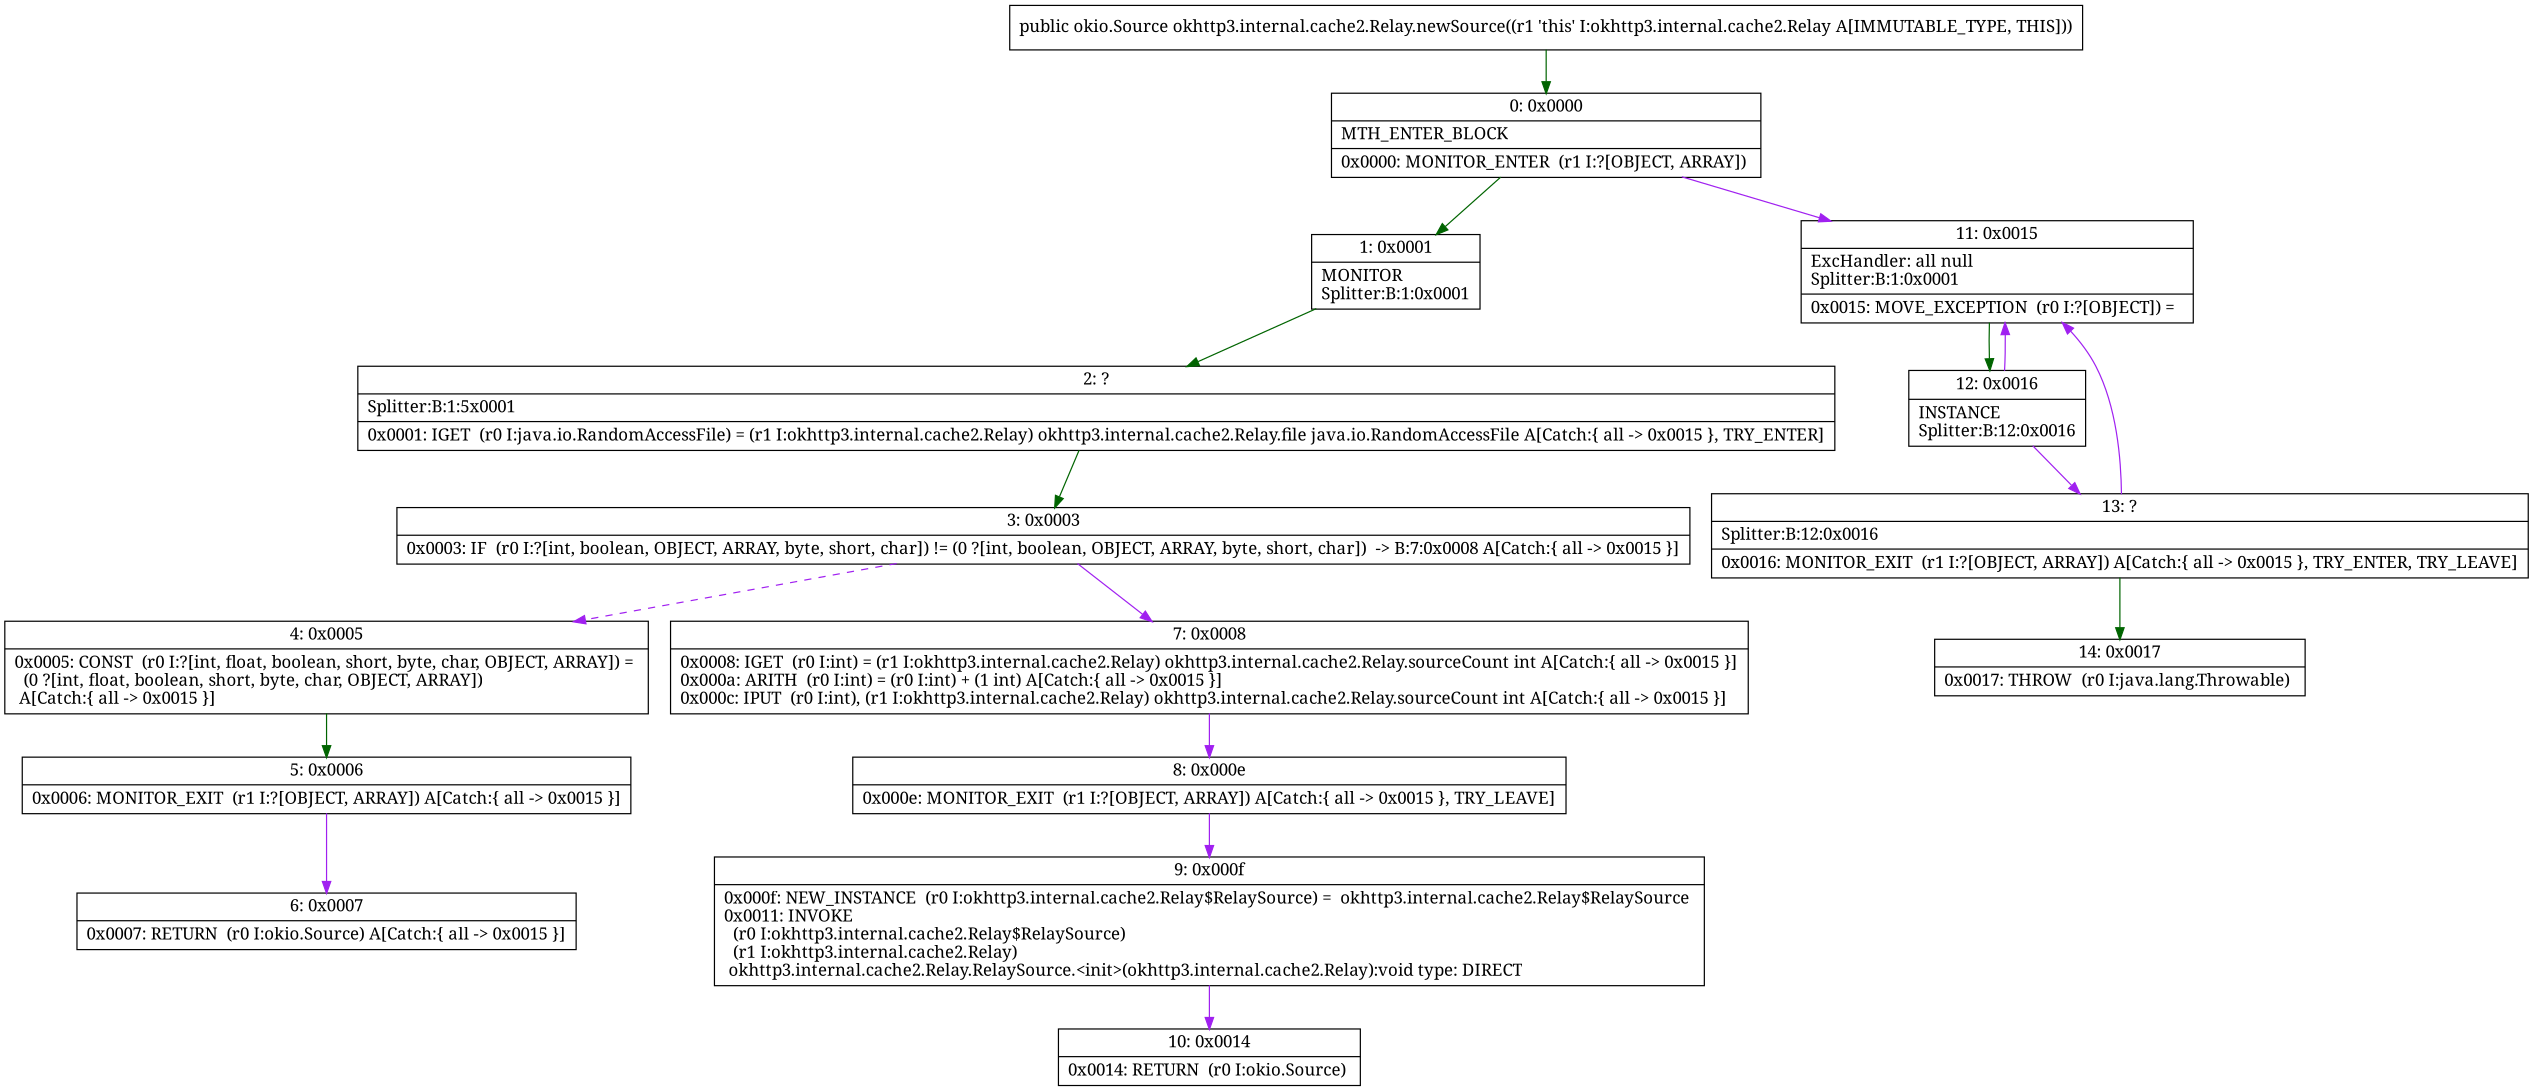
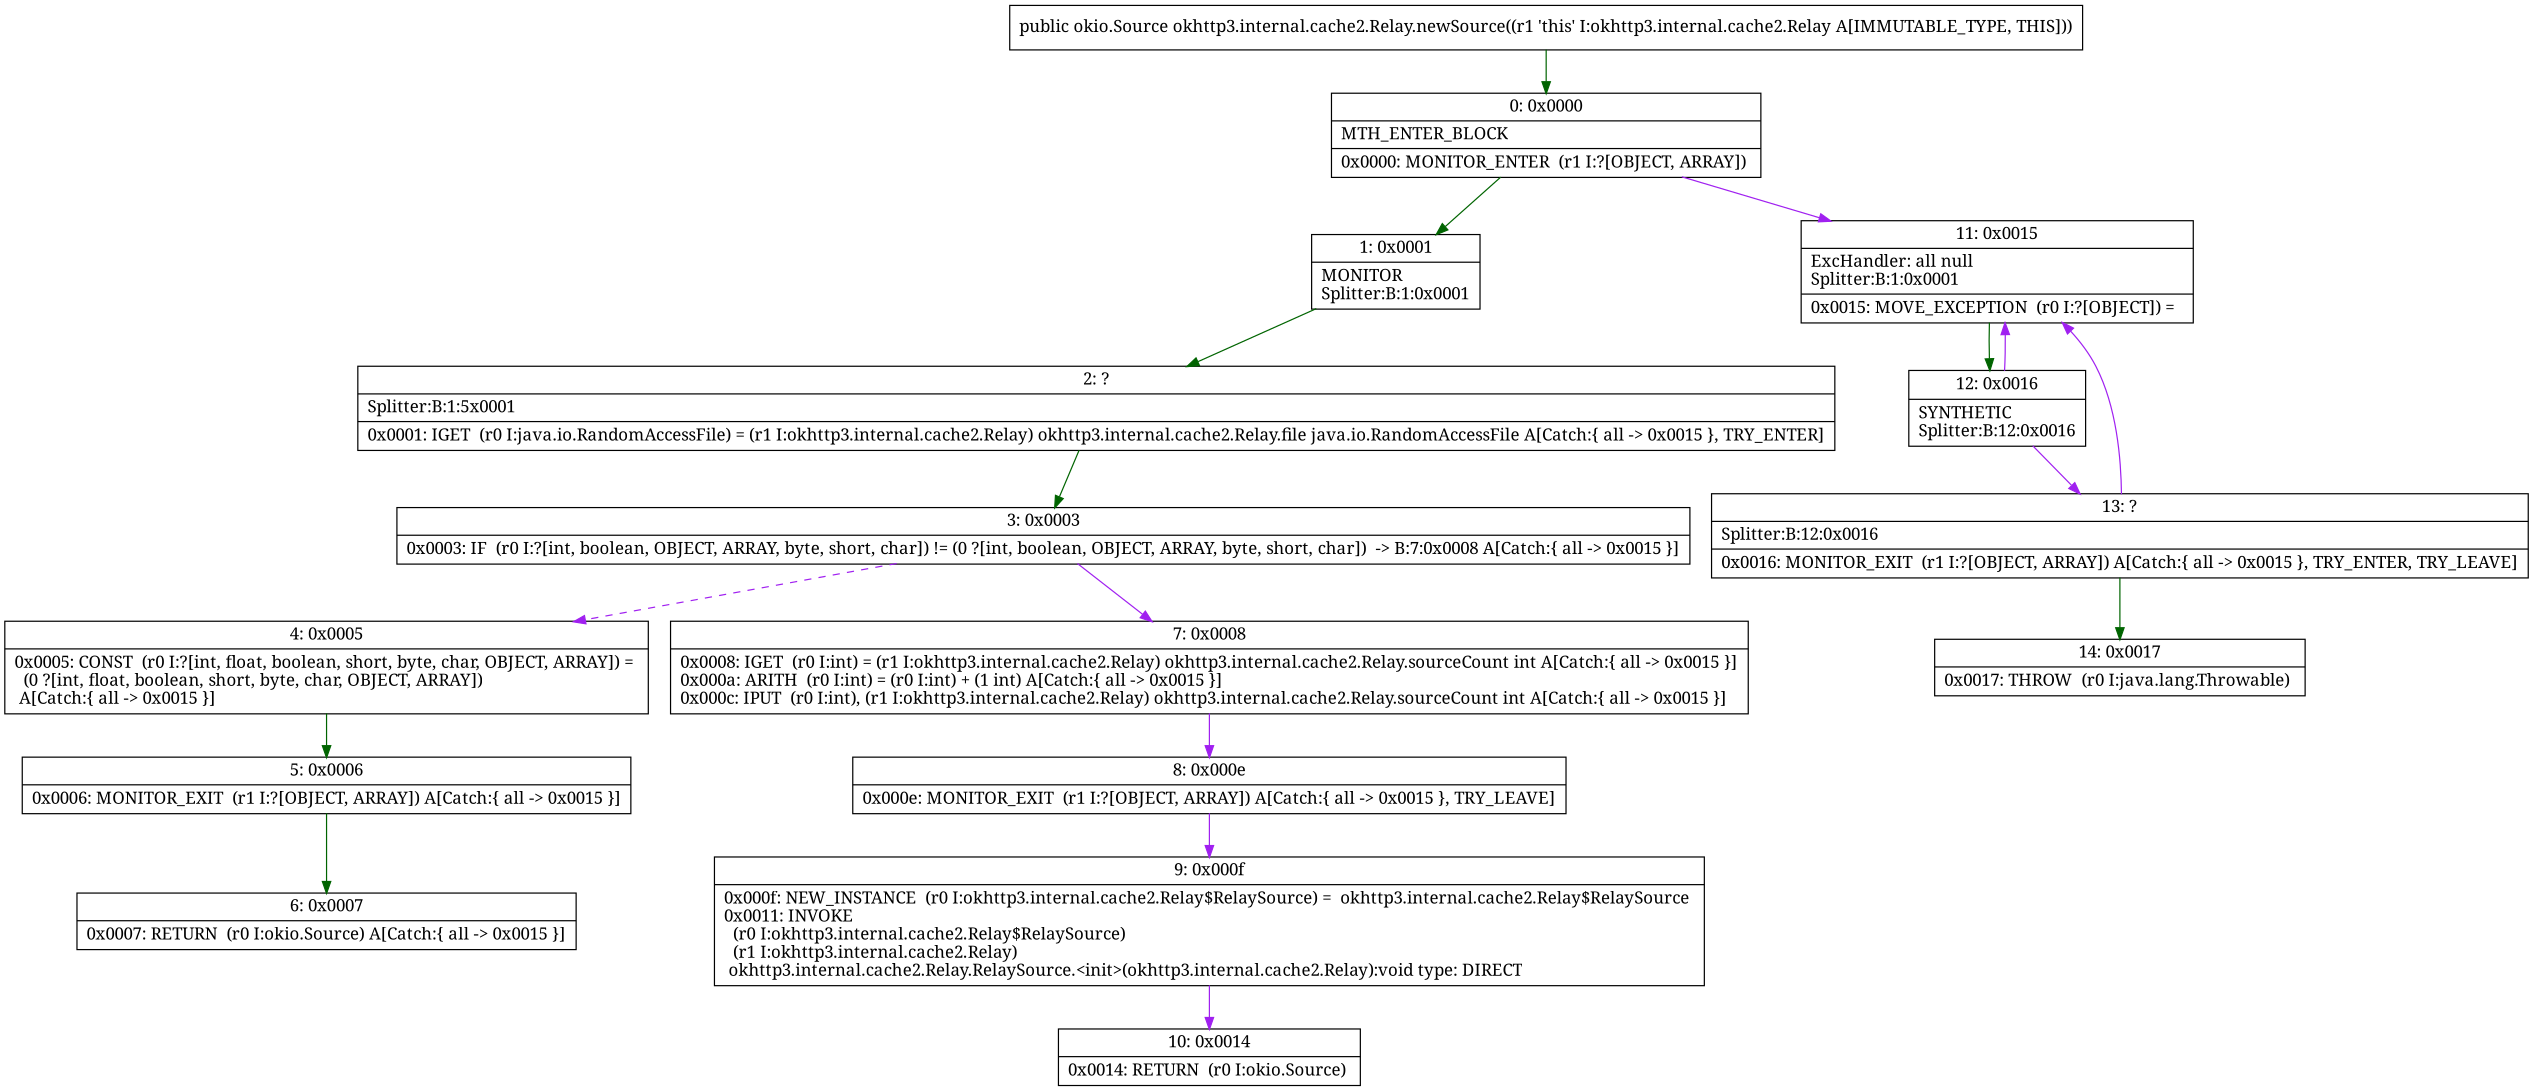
node "12: 0x0016": text "INSTANCE" -> "SYNTHETIC"
edge "5: 0x0006" -> "6: 0x0007": color purple -> darkgreen
